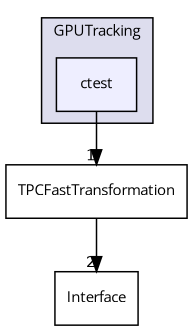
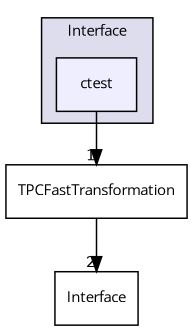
cluster "GPUTracking": label "GPUTracking" -> "Interface"
